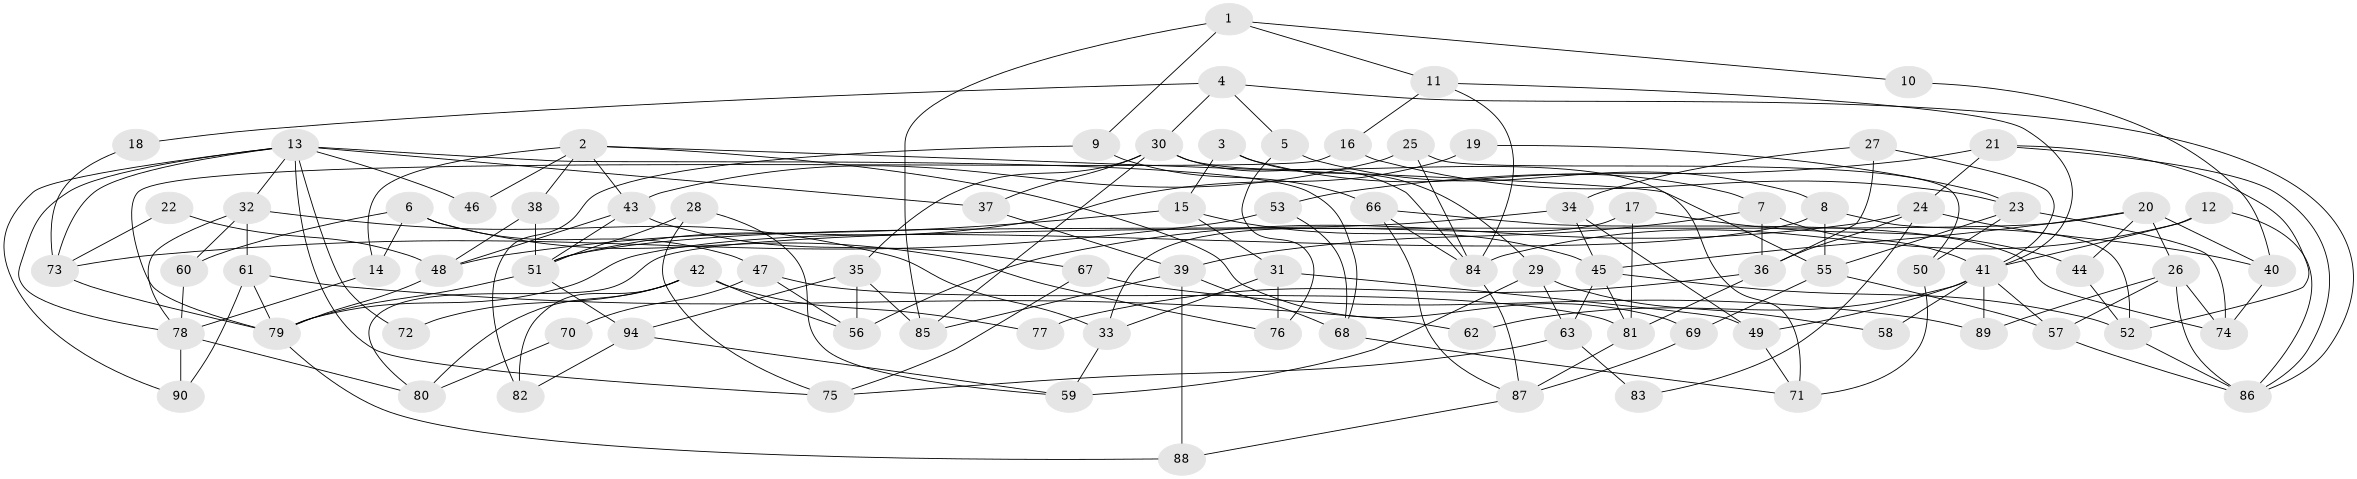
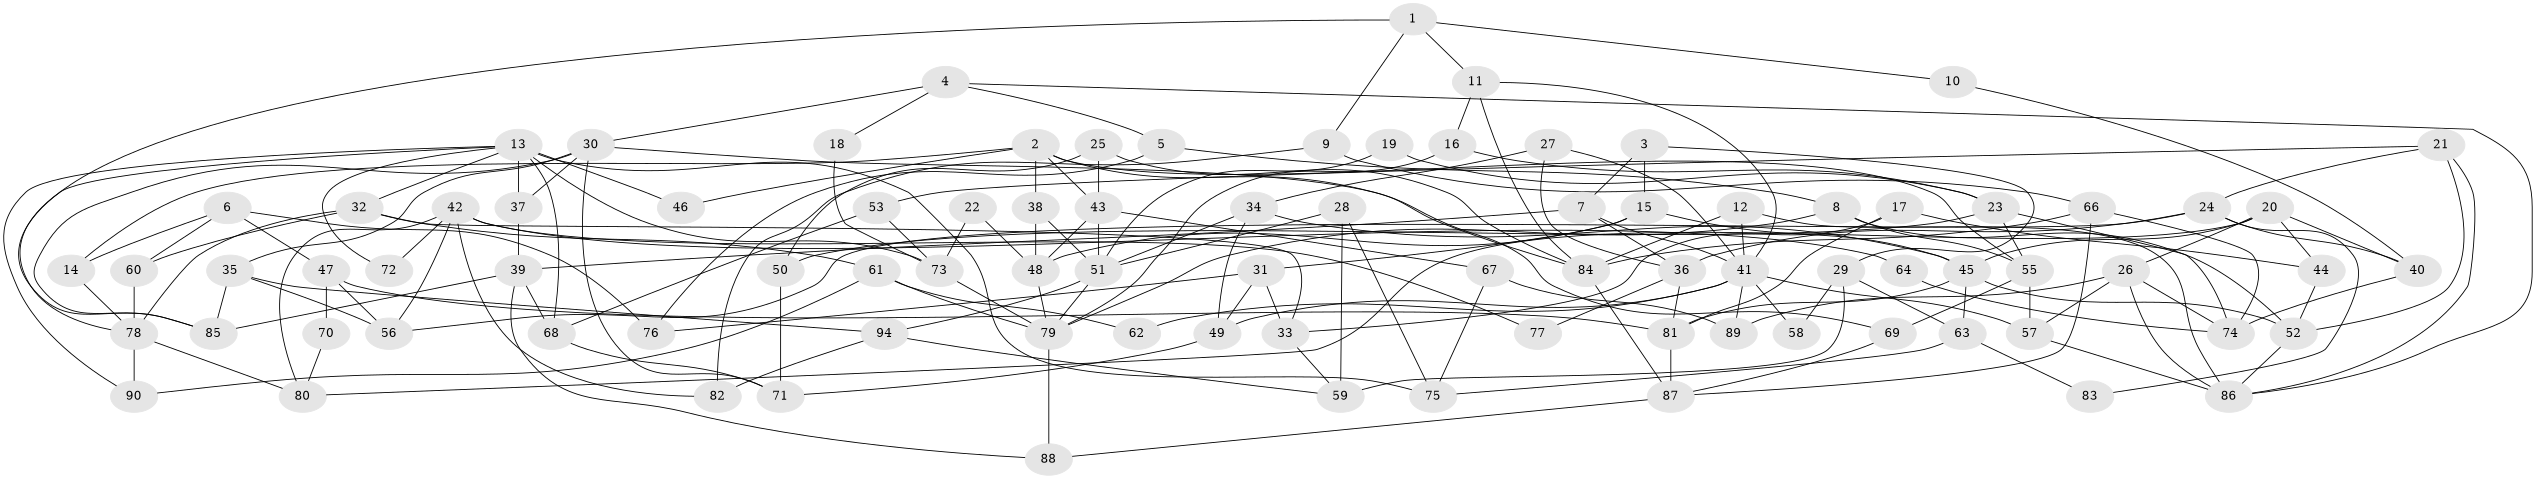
node "64": added
